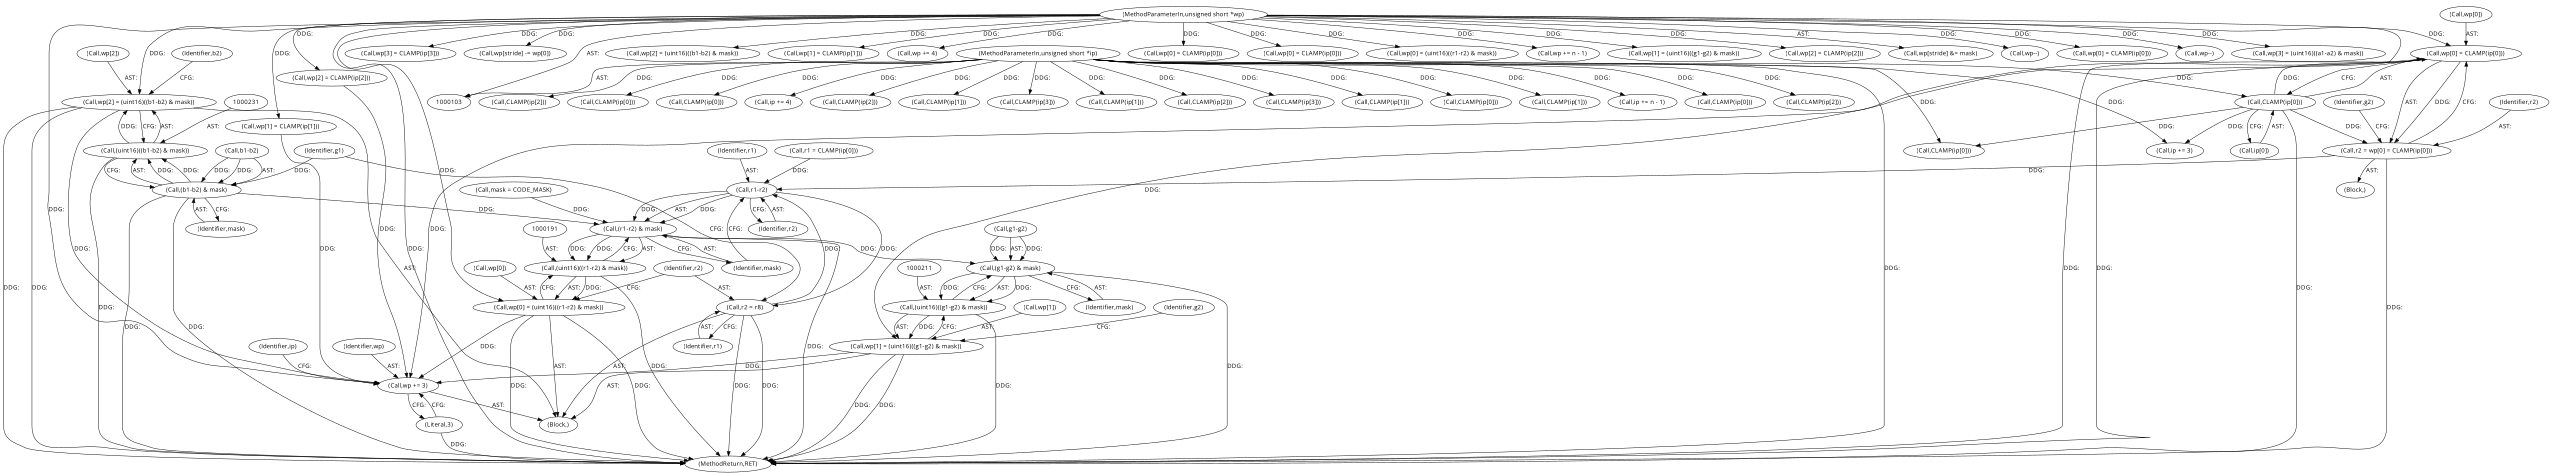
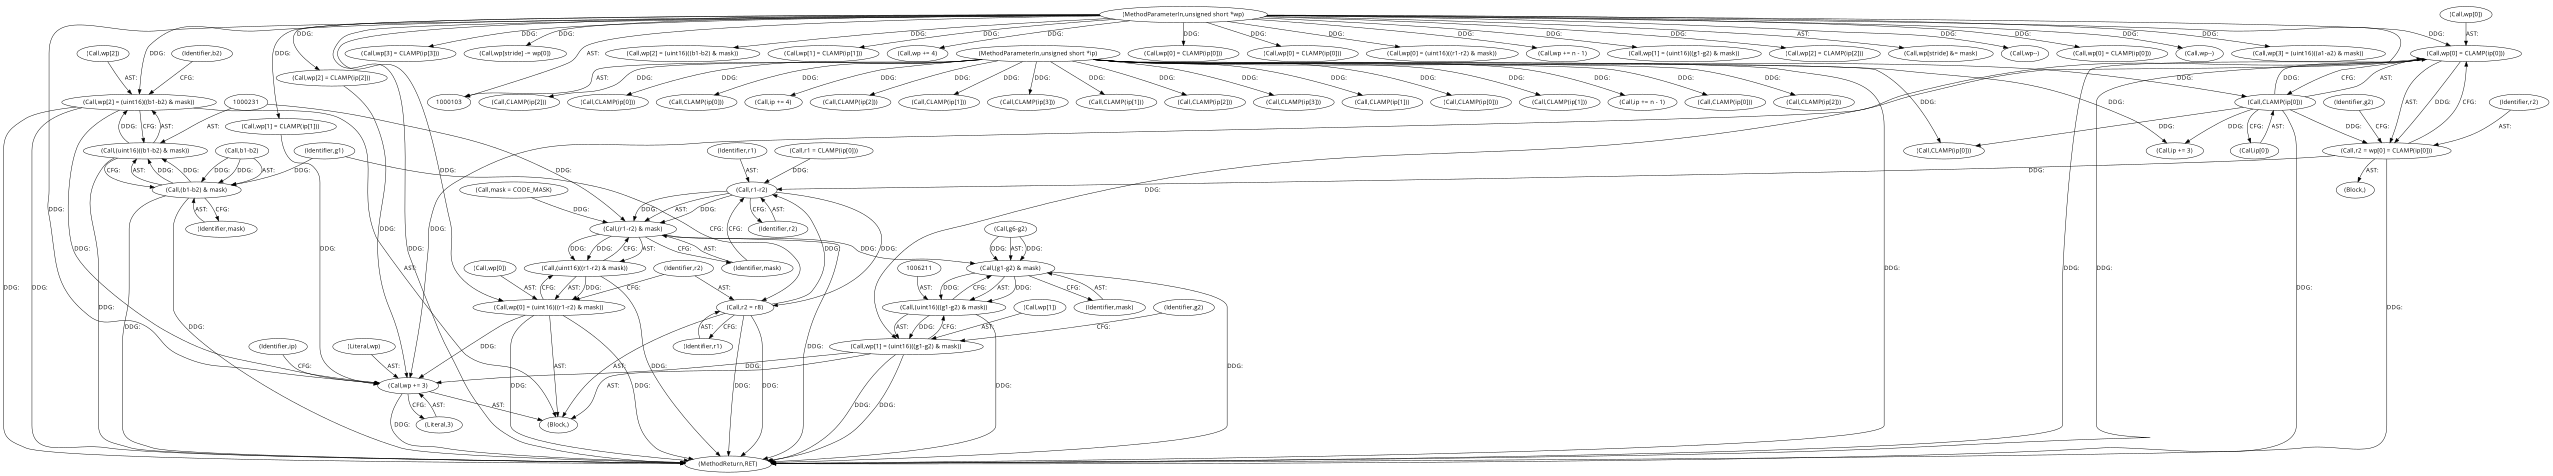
edge "(Call,(b1-b2) & mask)" -> "(Call,(r1-r2) & mask)": now "1000231" -> "(Call,(r1-r2) & mask)"
node "1000191": removed
node "(Call,g1-g2)": label "(Call,g1-g2)" -> "(Call,g6-g2)"
node "1000211": label "1000211" -> "1006211"
node "(Identifier,wp)": label "(Identifier,wp)" -> "(Literal,wp)"
edge "(Literal,3)" -> "(Call,wp += 3)": label "CFG: " -> "AST: "
edge "(Literal,3)" -> "(MethodReturn,RET)": now "(Call,wp += 3)" -> "(MethodReturn,RET)"
